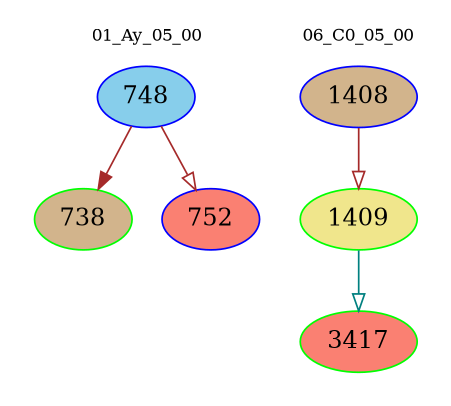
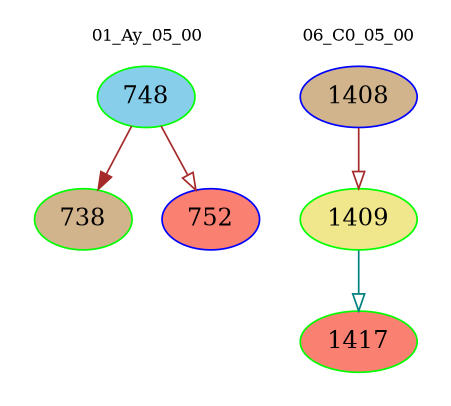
node "748": color blue -> green
node "3417": label "3417" -> "1417"
